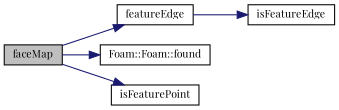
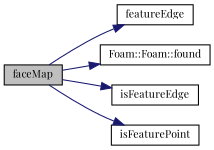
edge "featureEdge" -> "isFeatureEdge": now "faceMap" -> "isFeatureEdge"
